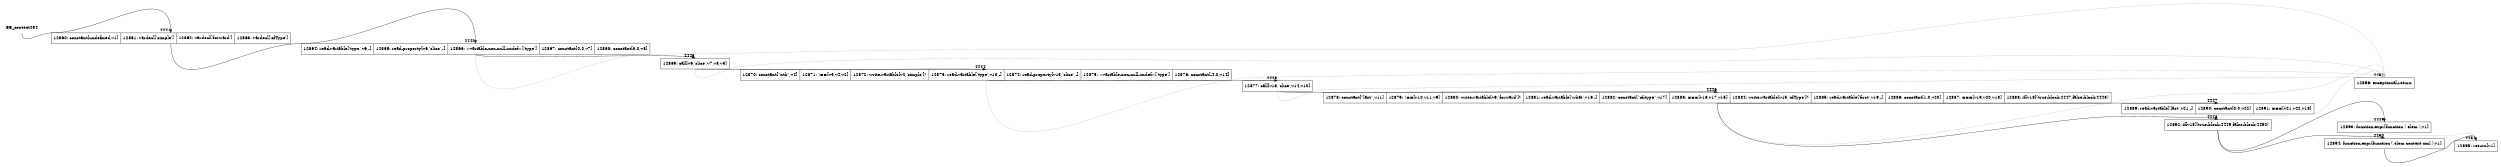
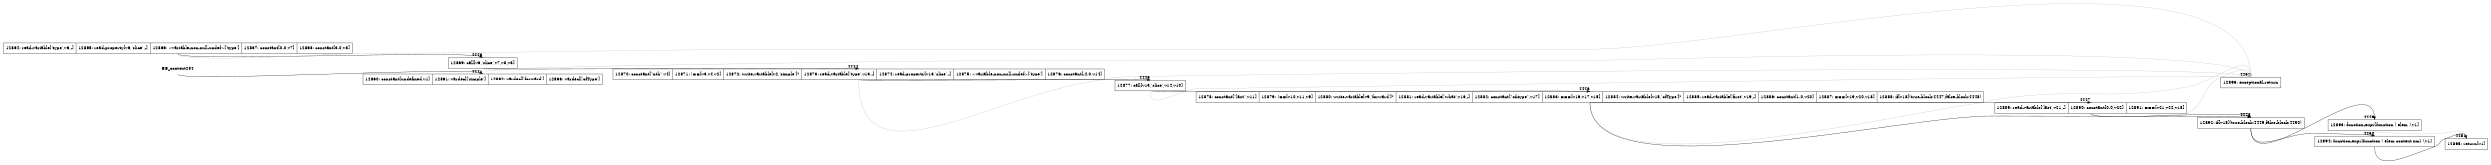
edge "12860: constant[undefined,v1]" -> "12864: read-variable['type',v6,-]": removed
edge "12889: read-variable['last',v21,-]" -> "12892: if[v18](true-block:4449,false-block:4450)": added
